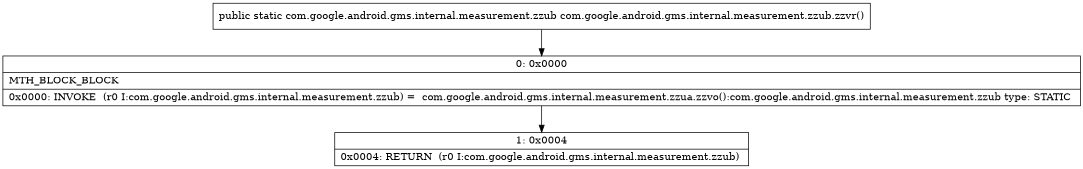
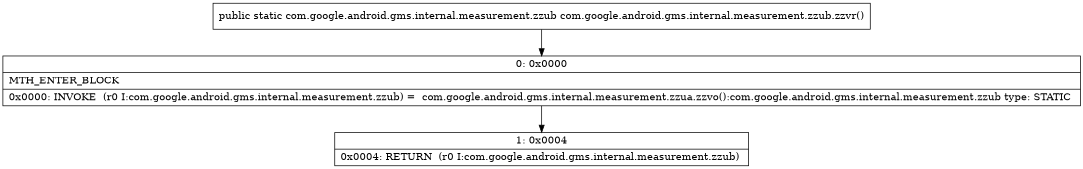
node "0: 0x0000": text "MTH_BLOCK_BLOCK" -> "MTH_ENTER_BLOCK"
